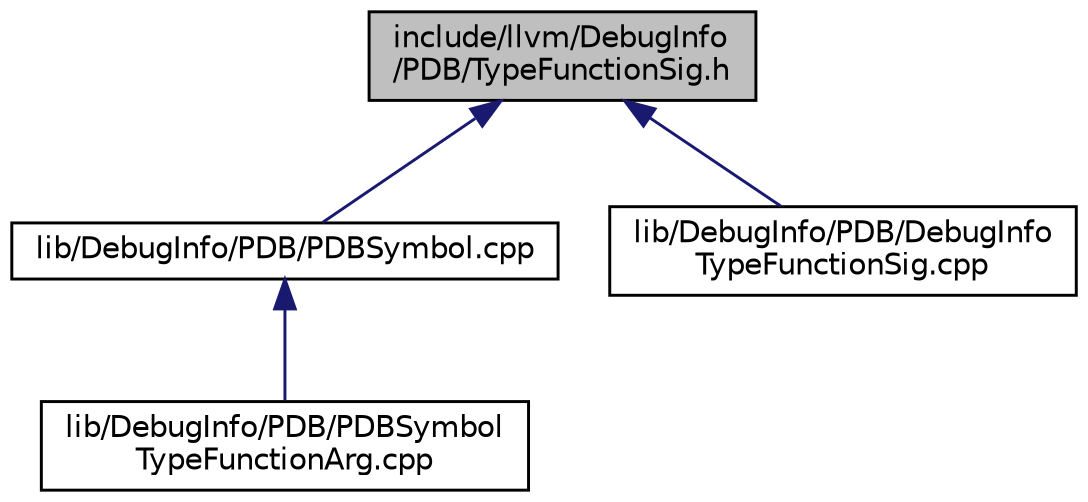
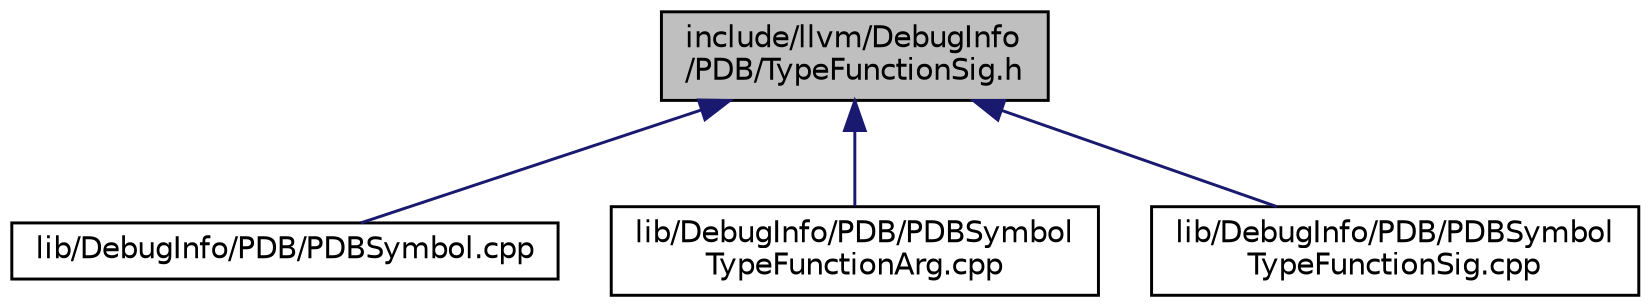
node "lib/DebugInfo/PDB/DebugInfo TypeFunctionSig.cpp": label "lib/DebugInfo/PDB/DebugInfo TypeFunctionSig.cpp" -> "lib/DebugInfo/PDB/PDBSymbol TypeFunctionSig.cpp"
edge "lib/DebugInfo/PDB/PDBSymbol TypeFunctionArg.cpp" -> "lib/DebugInfo/PDB/PDBSymbol.cpp": now "lib/DebugInfo/PDB/PDBSymbol TypeFunctionArg.cpp" -> "include/llvm/DebugInfo /PDB/TypeFunctionSig.h"
